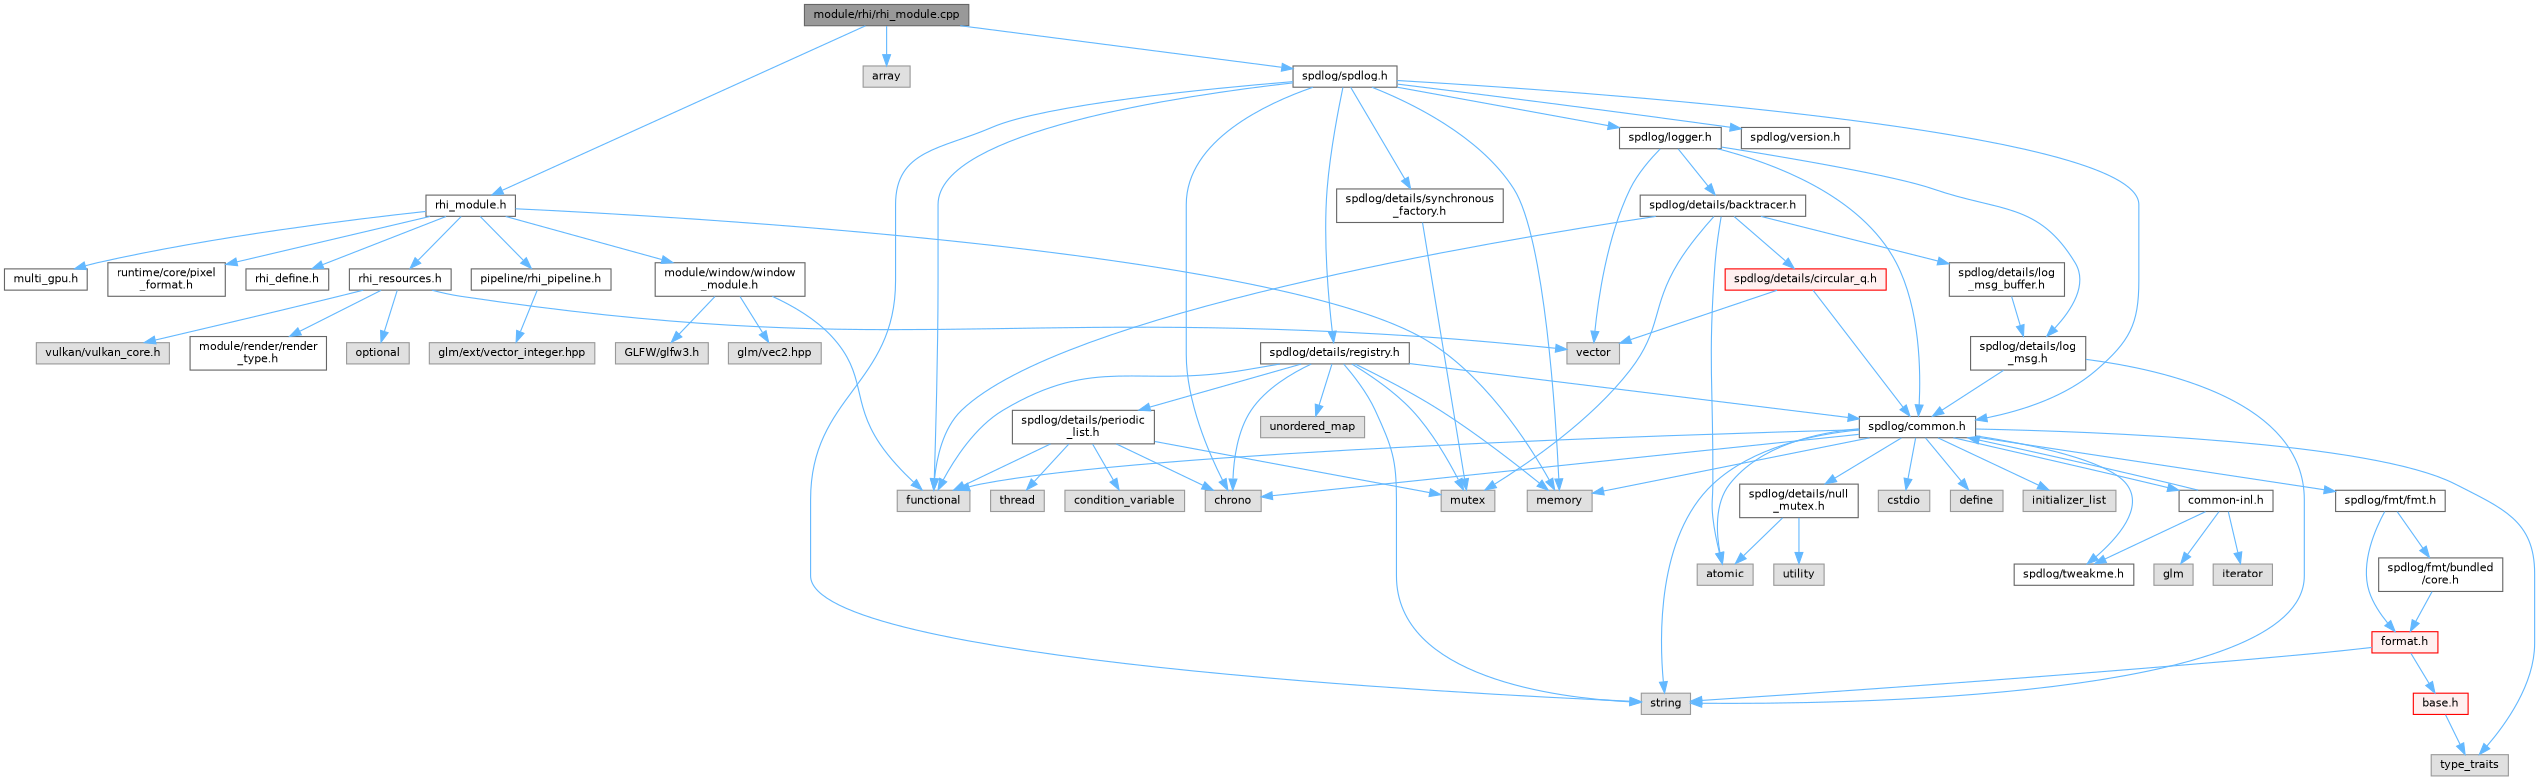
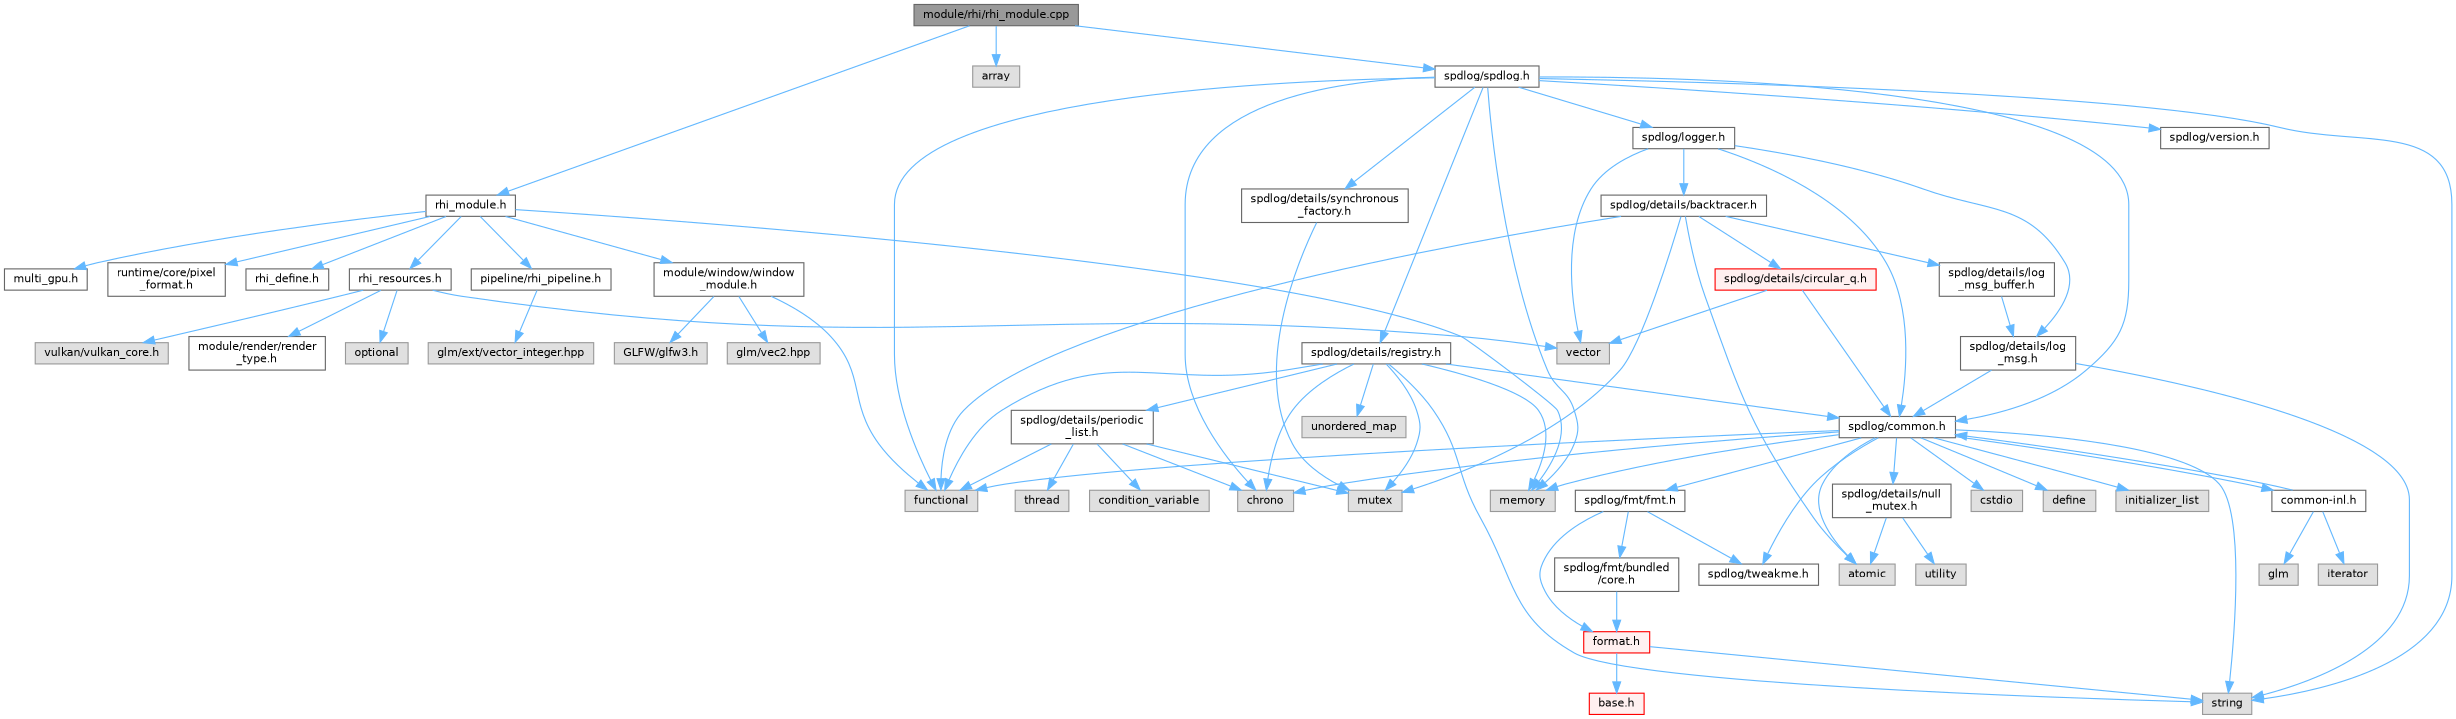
edge "common-inl.h" -> "spdlog/tweakme.h": now "spdlog/fmt/fmt.h" -> "spdlog/tweakme.h"
node "type_traits": removed
